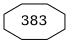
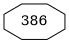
node "383": label "383" -> "386"
